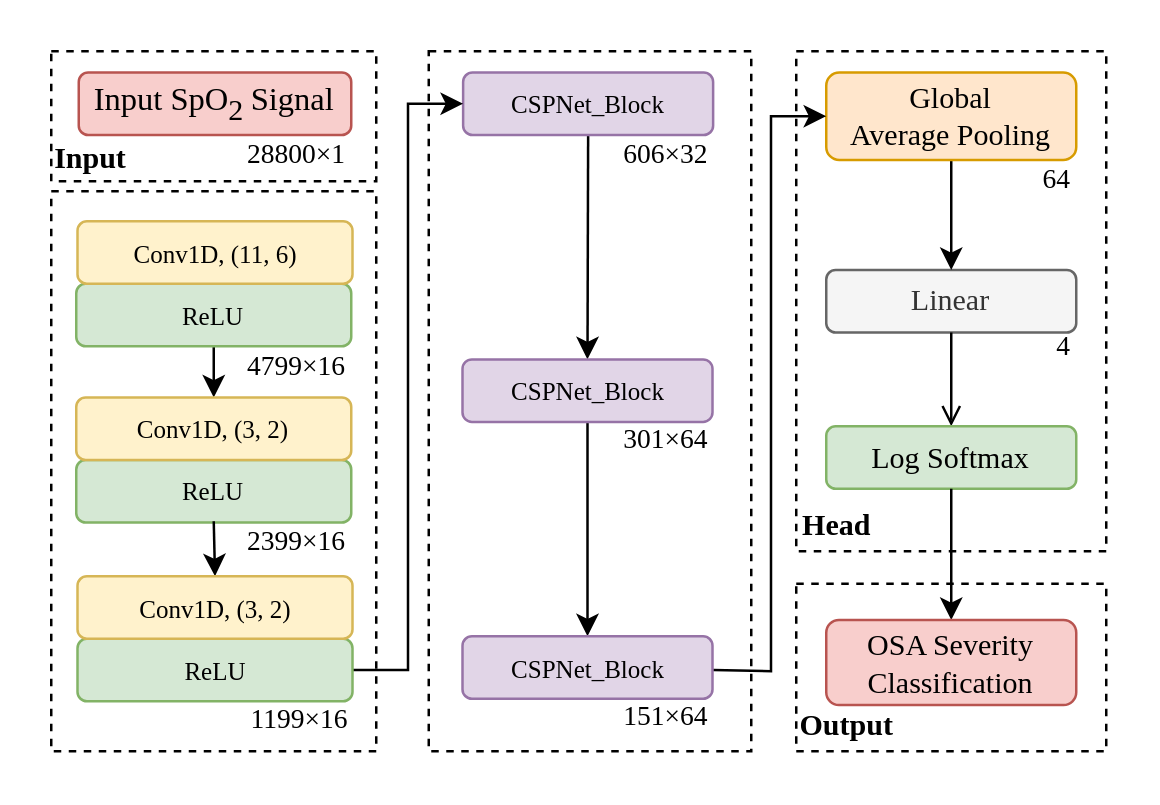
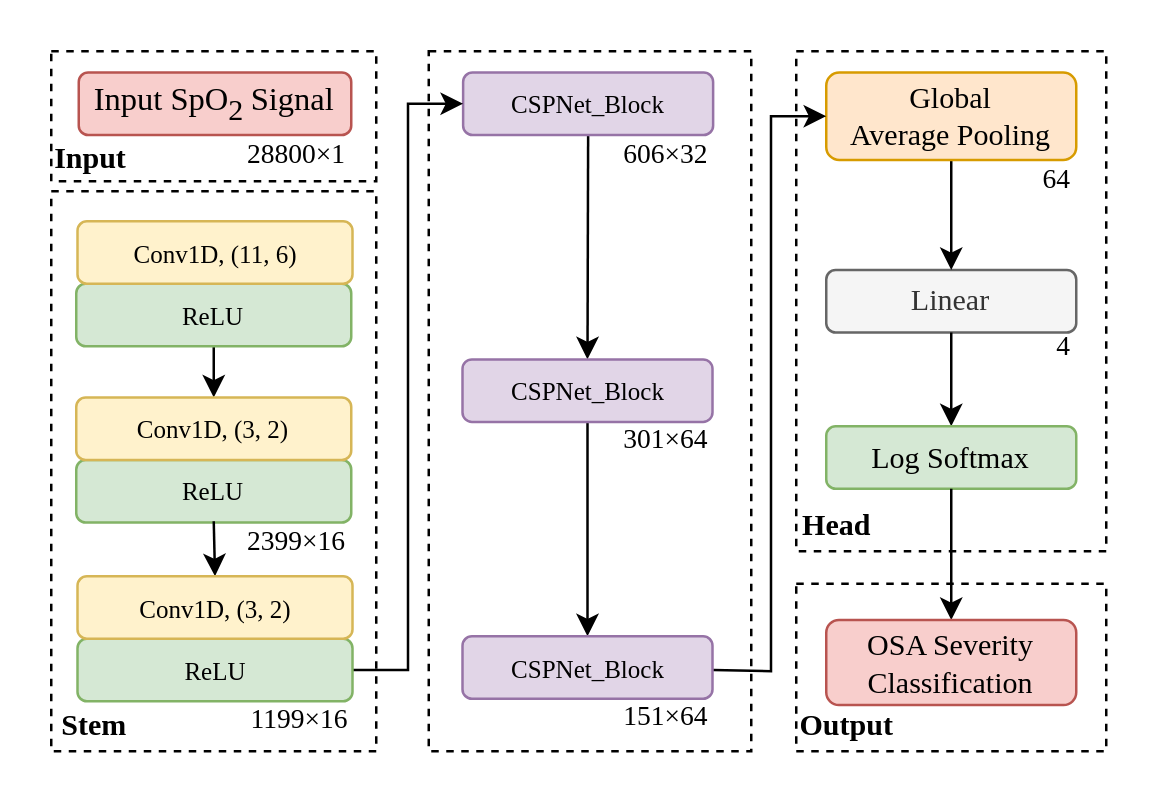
node "4799×16": removed
edge "Linear" -> "Log Softmax": arrowhead open -> classic
node "Stem": added
